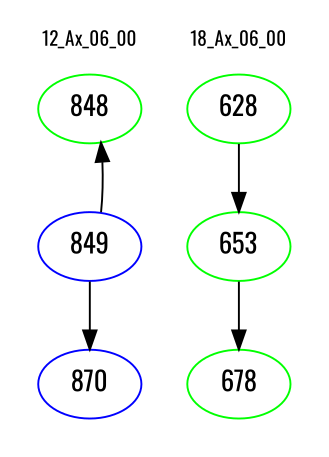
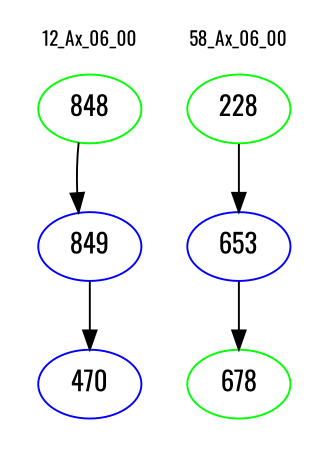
cluster "18_Ax_06_00": label "18_Ax_06_00" -> "58_Ax_06_00"
node "628": label "628" -> "228"
edge "849" -> "848": reversed
node "653": color green -> blue
node "870": label "870" -> "470"
